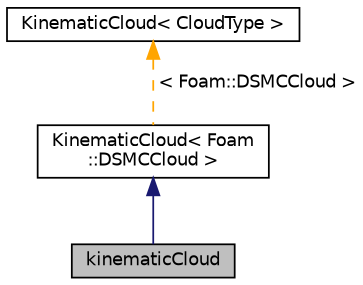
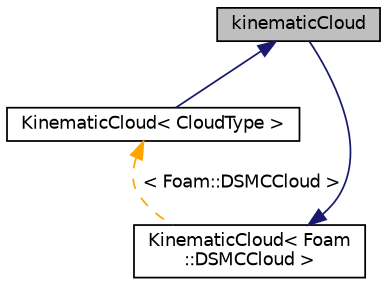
edge "KinematicCloud< CloudType >" -> "kinematicCloud": added
